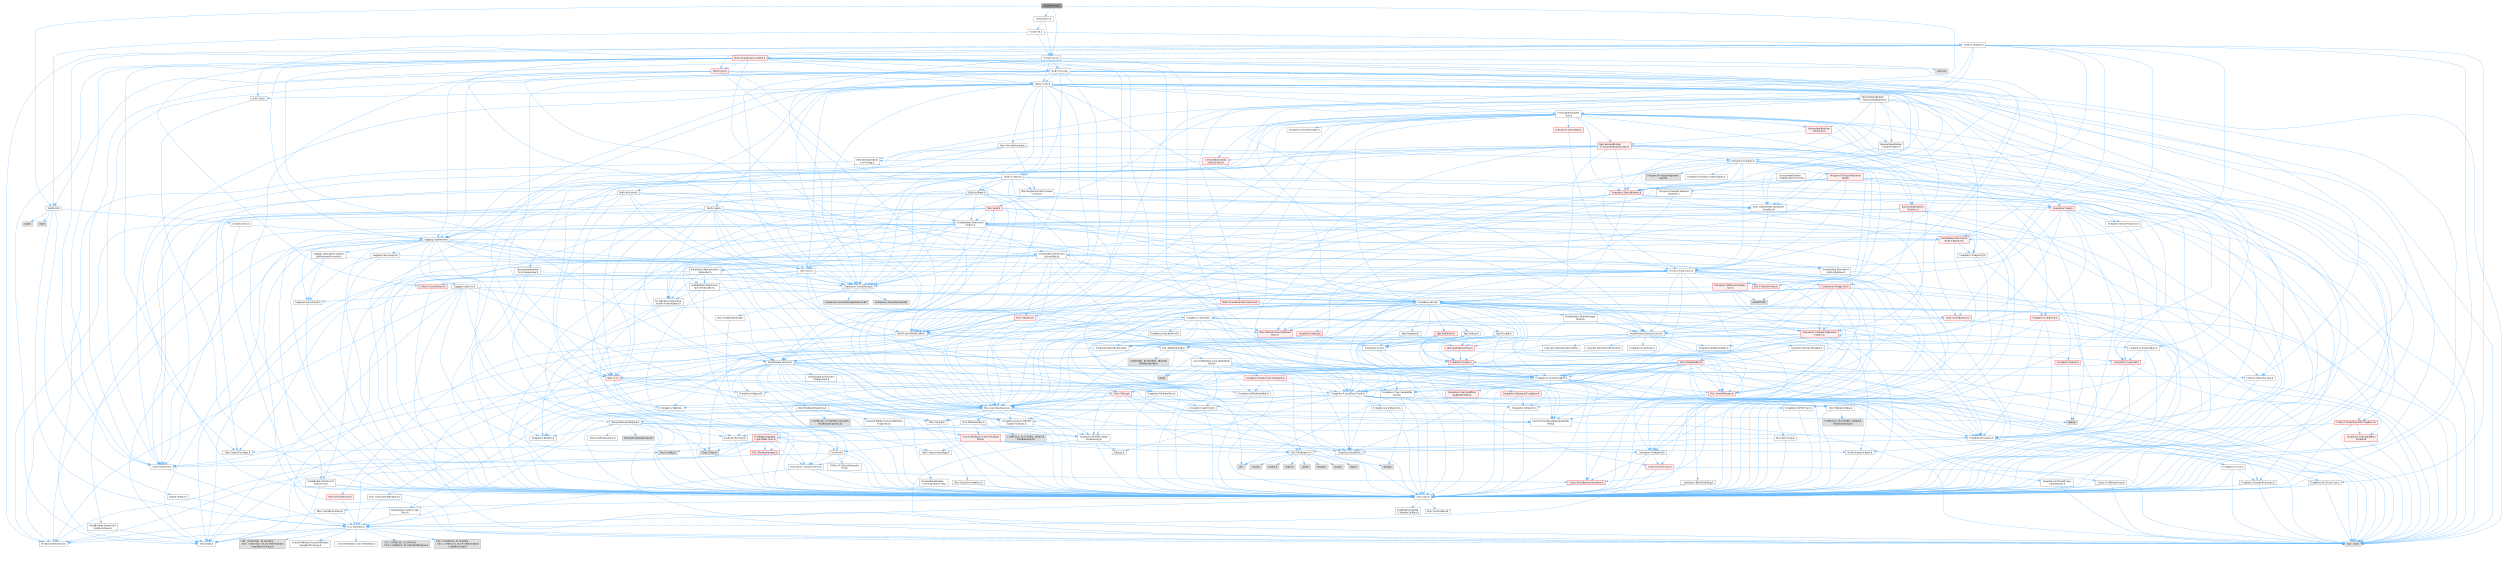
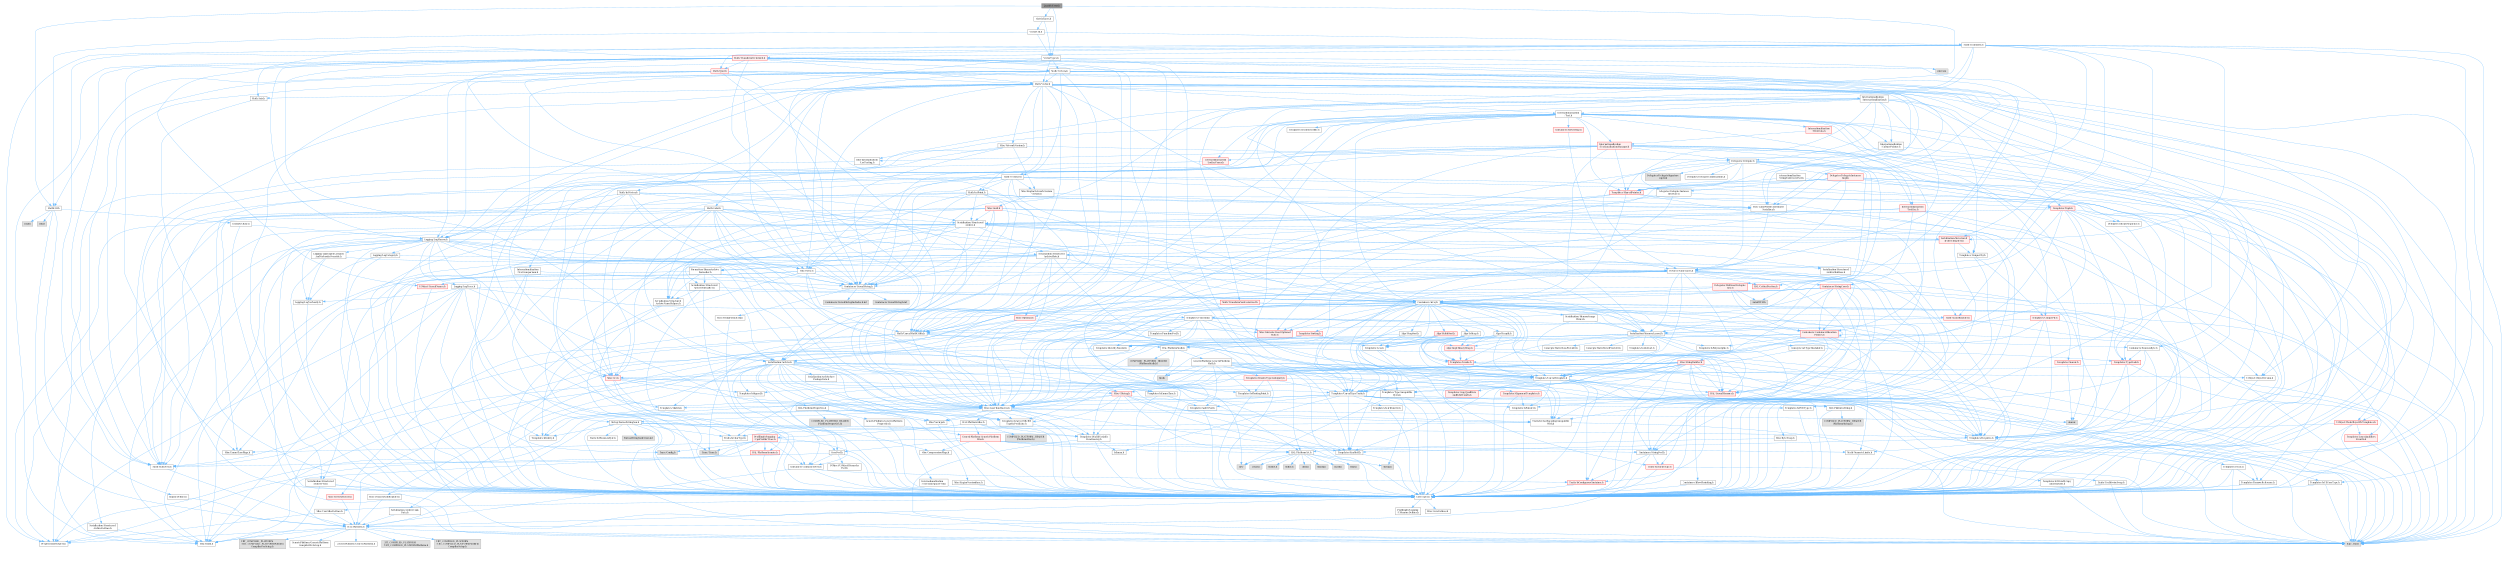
edge "Delegates/MulticastDelegate Base.h" -> "Containers/Array.h": added
edge "Containers/Array.h" -> "Templates/UnrealTypeTraits.h": added
edge "Templates/RemoveReference.h" -> "type_traits": now "GenericPlatform/GenericPlatform Math.h" -> "type_traits"
